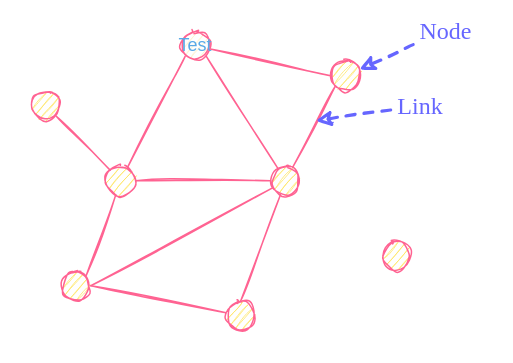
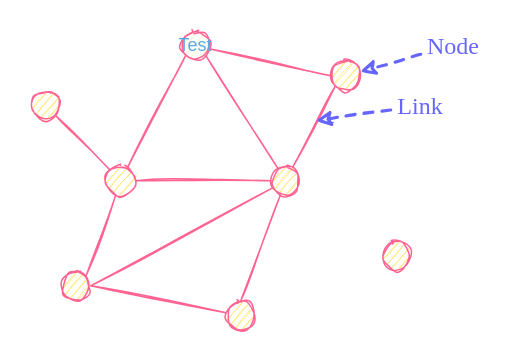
node "Node": moved (443, 31) -> (451, 46)
